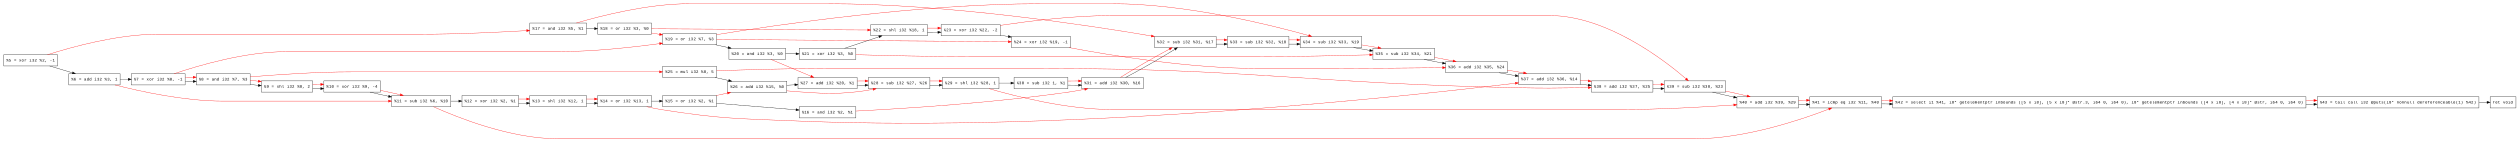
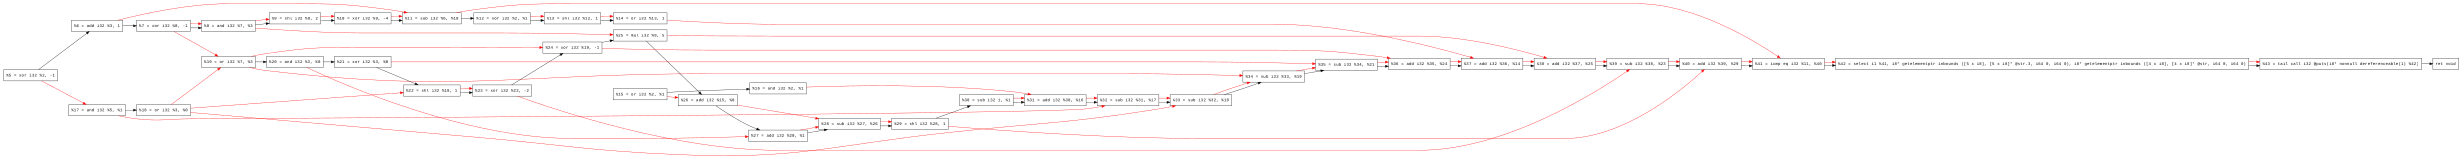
edge "%24 = xor i32 %19, -1" -> "%25 = mul i32 %8, 5": added
edge "%14 = or i32 %13, 1" -> "%15 = or i32 %2, %1": removed
edge "%18 = or i32 %3, %0" -> "%33 = sub i32 %32, %18": added
